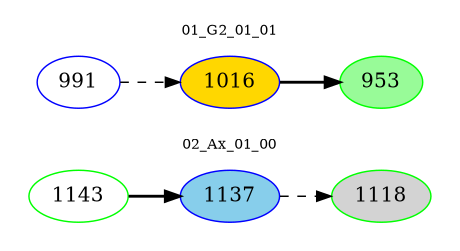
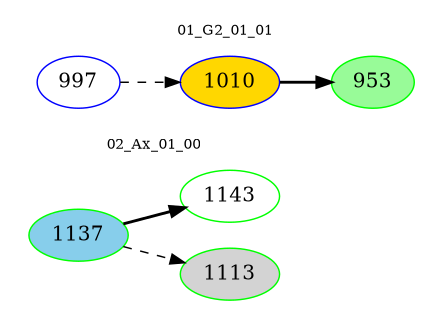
node "991": label "991" -> "997"
node "1016": label "1016" -> "1010"
edge "1143" -> "1137": reversed
node "1137": color blue -> green
node "1118": label "1118" -> "1113"
